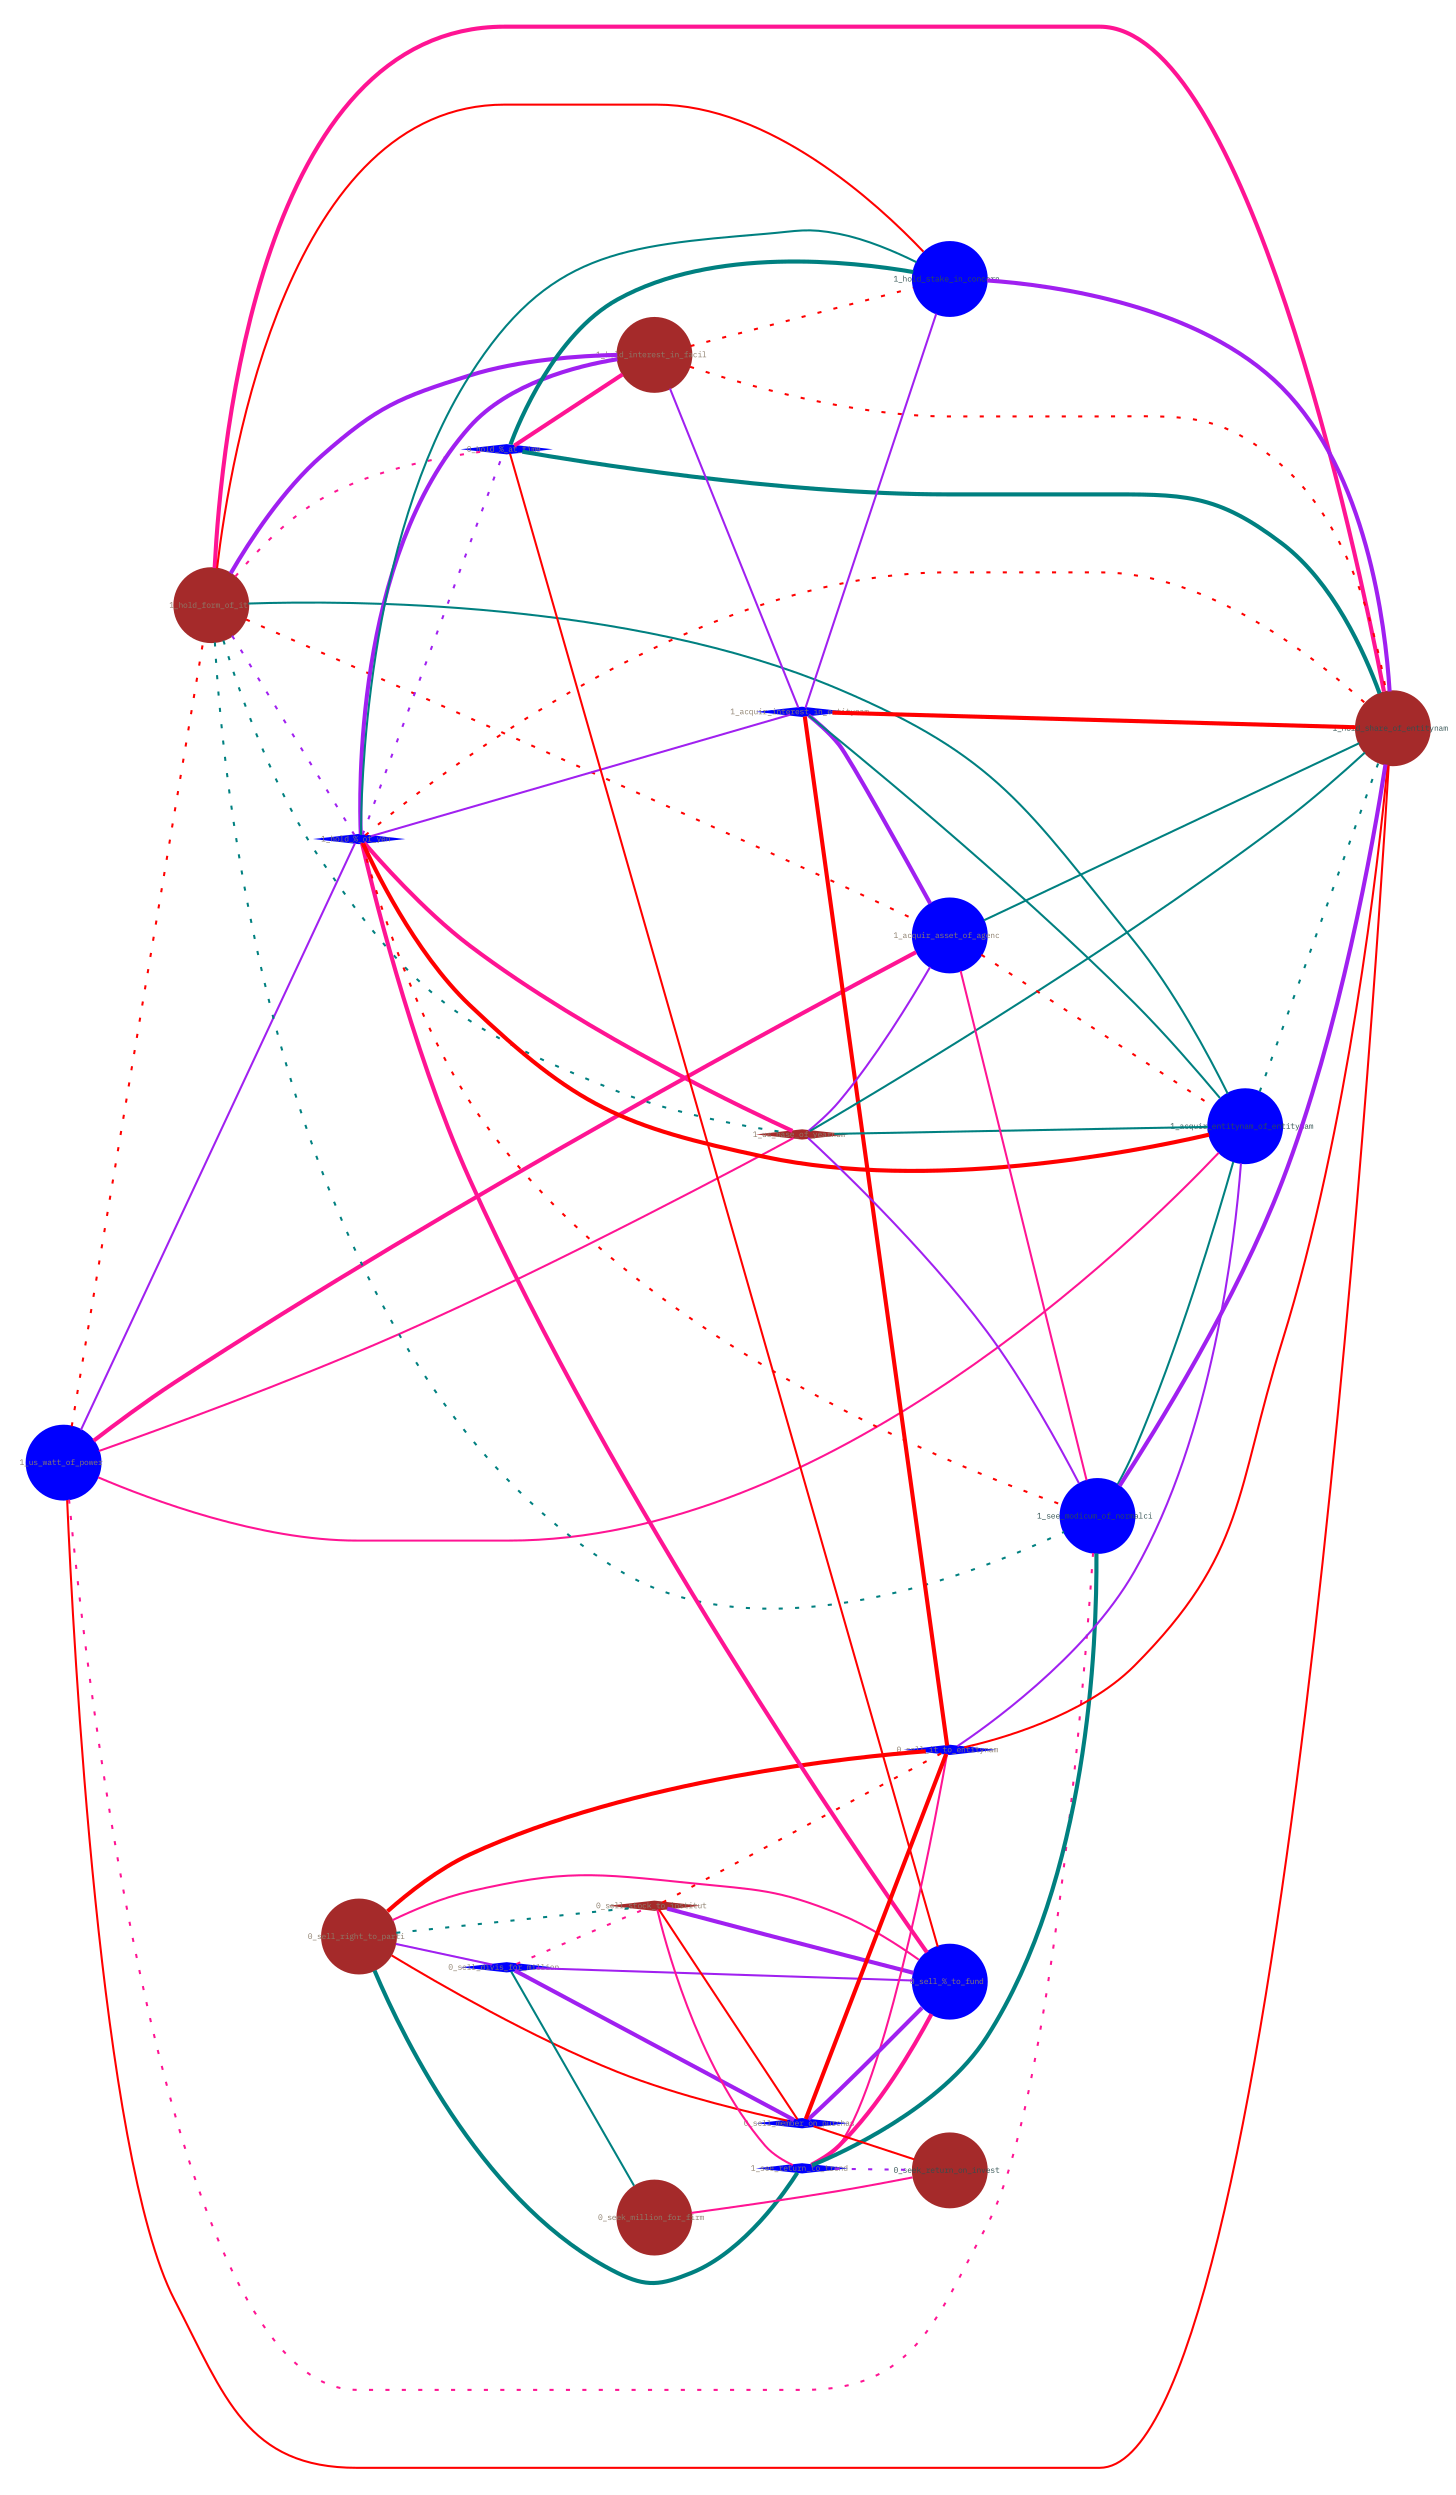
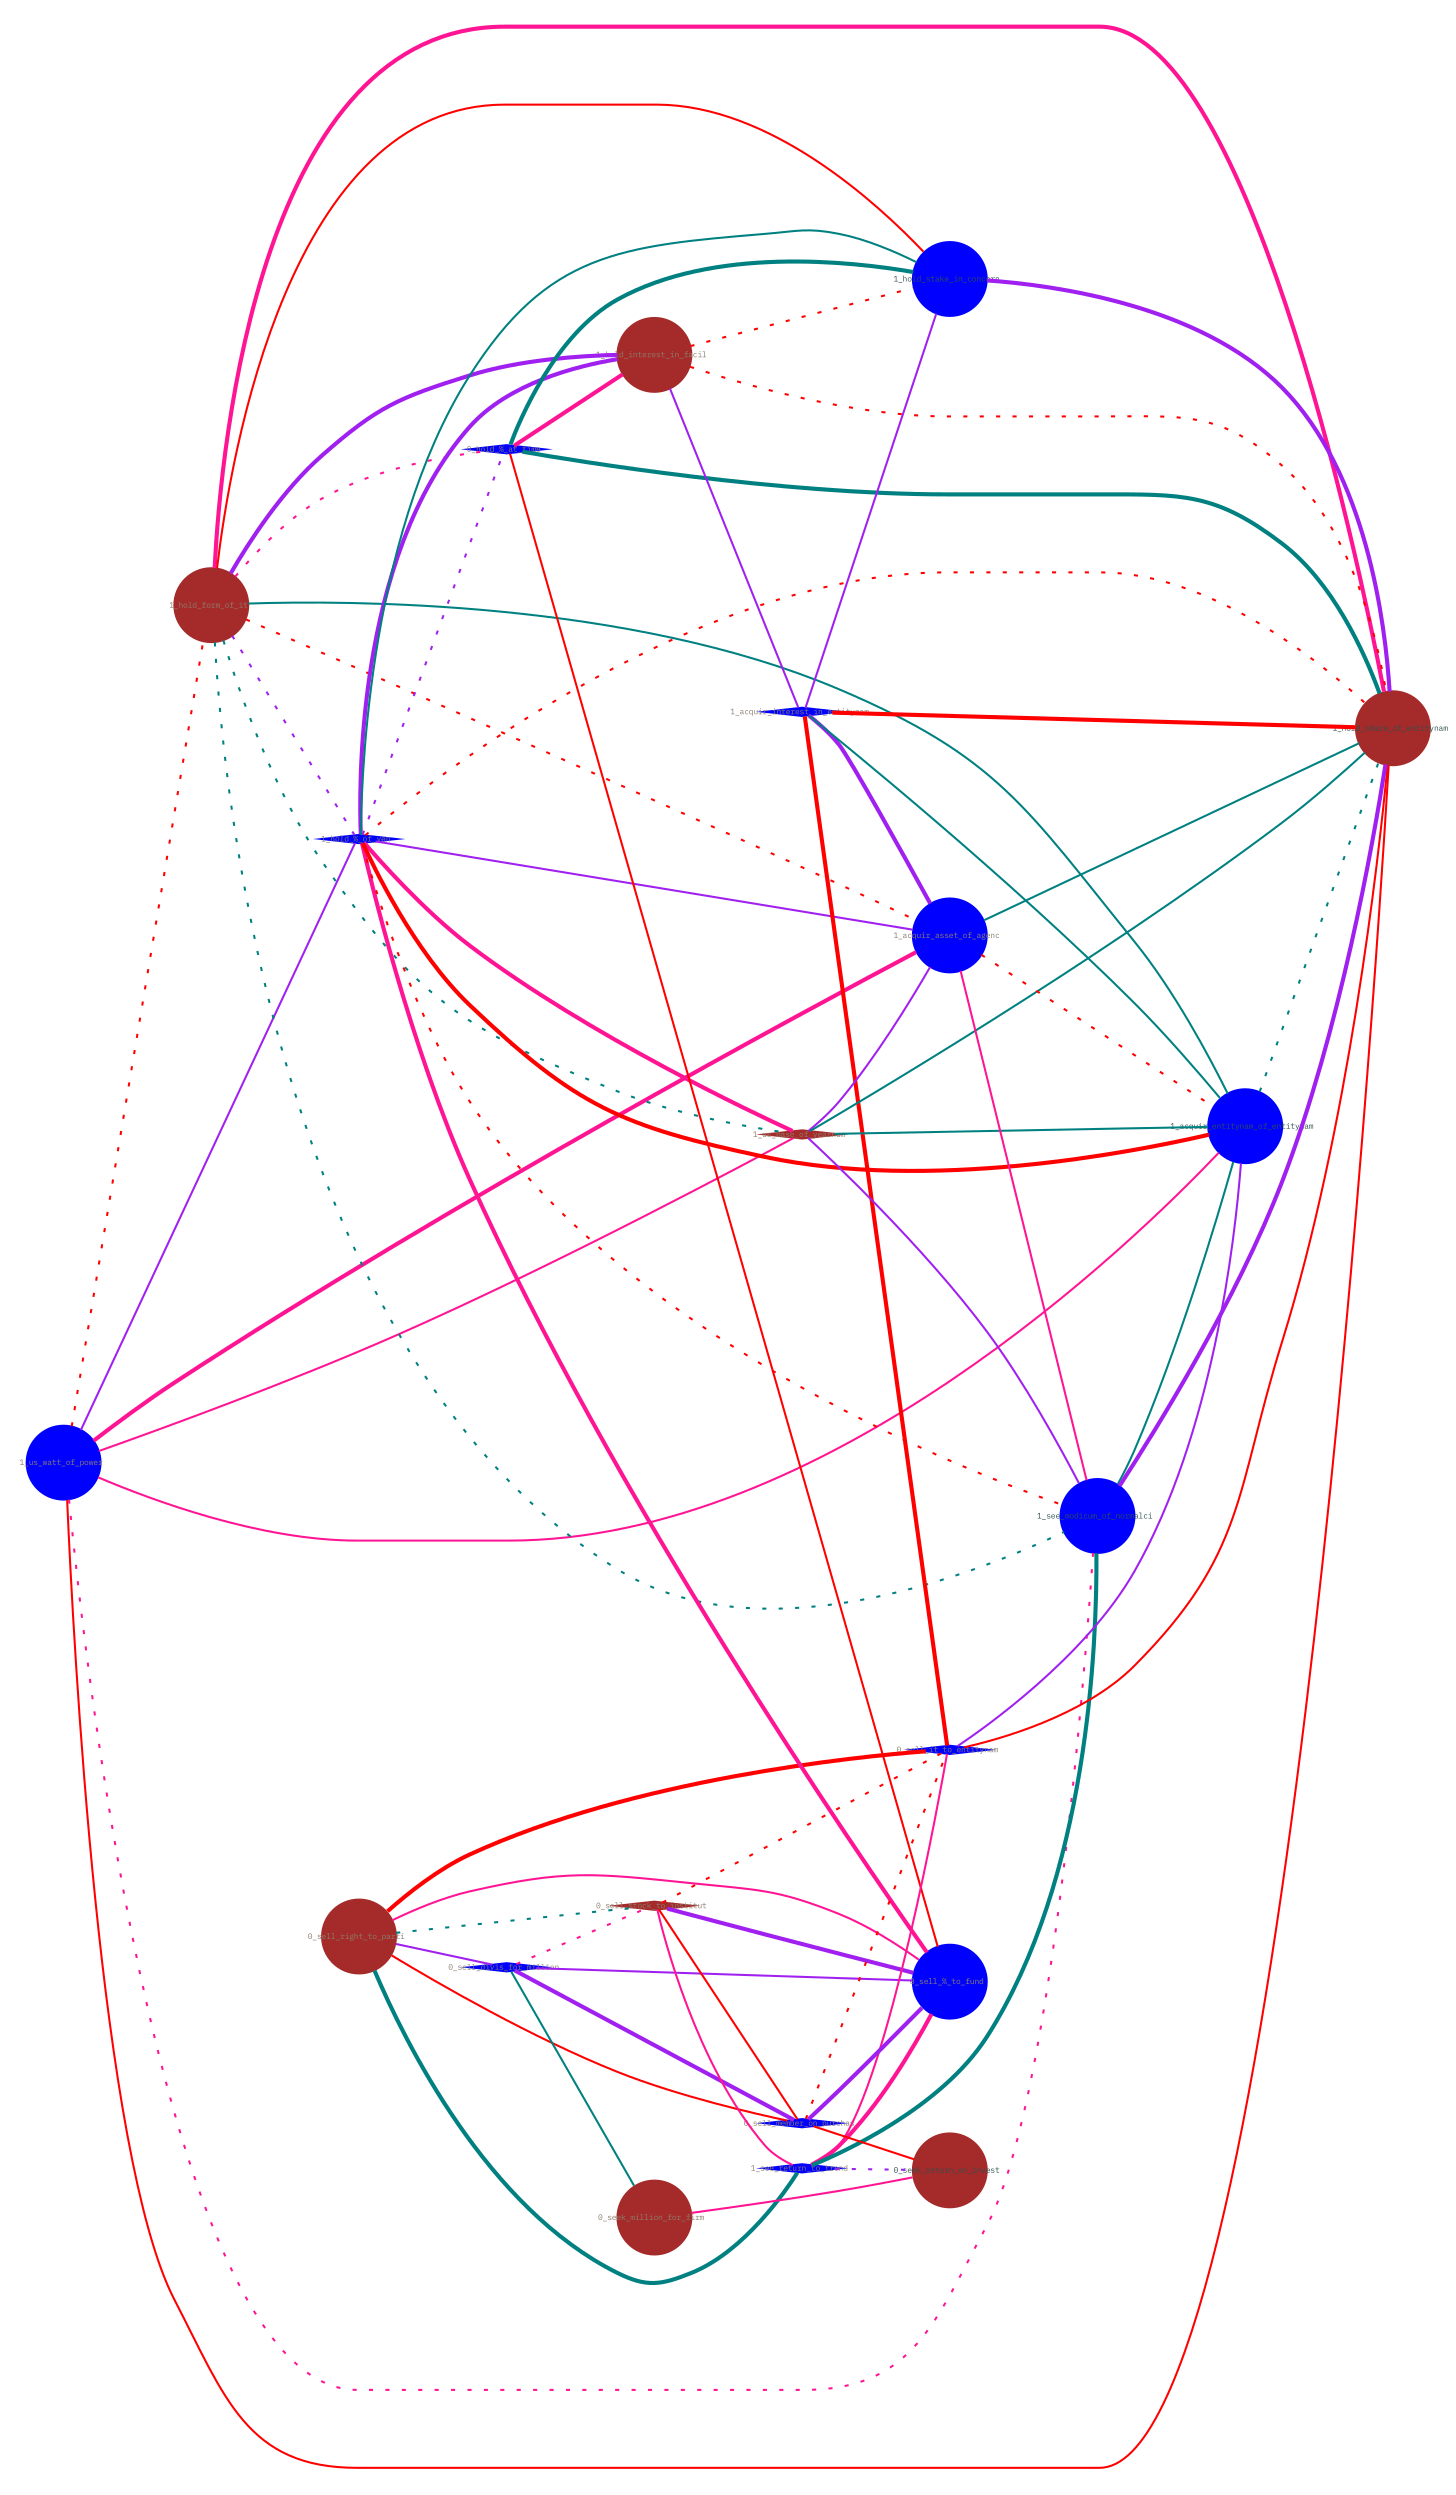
edge "1_acquir_interest_in_entitynam" -- "1_hold_%_of_yen": now "1_acquir_asset_of_agenc" -- "1_hold_%_of_yen"
edge "0_sell_it_to_entitynam" -- "0_sell_member_on_purchas": style bold -> dotted
